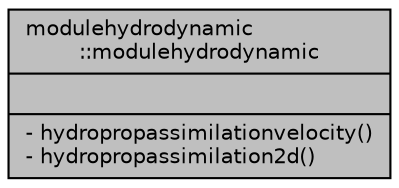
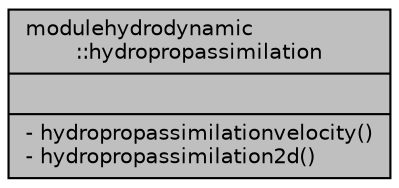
node "modulehydrodynamic": text "::modulehydrodynamic" -> "::hydropropassimilation"
